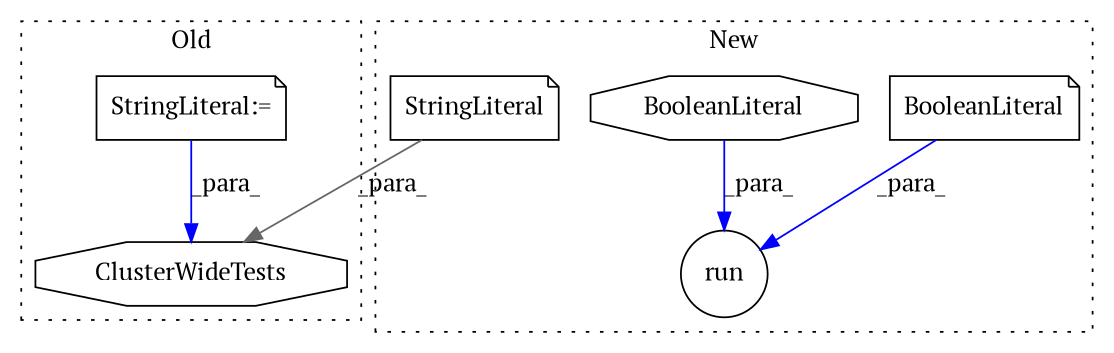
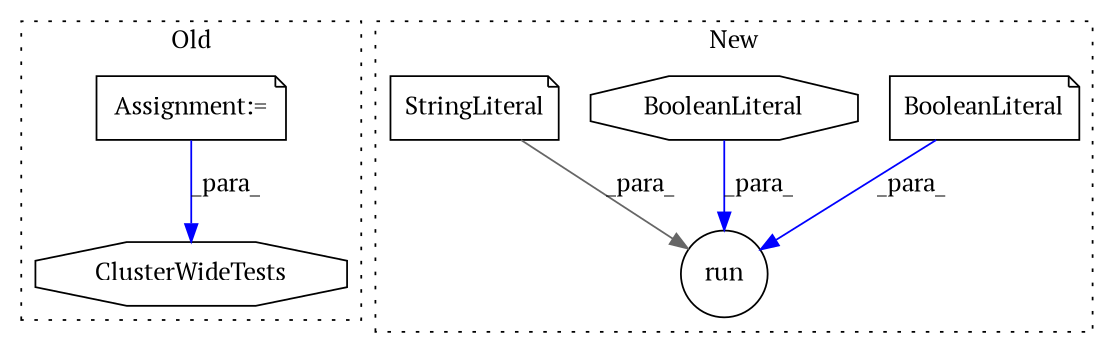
node "StringLiteral:=": label "StringLiteral:=" -> "Assignment:="
edge "StringLiteral" -> "ClusterWideTests": now "StringLiteral" -> "run"
